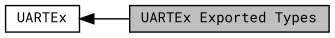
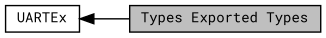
node "UARTEx Exported Types": label "UARTEx Exported Types" -> "Types Exported Types"
